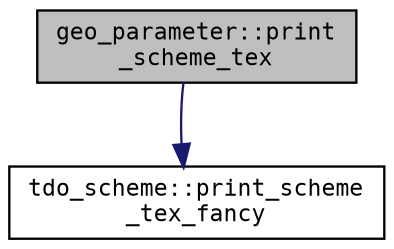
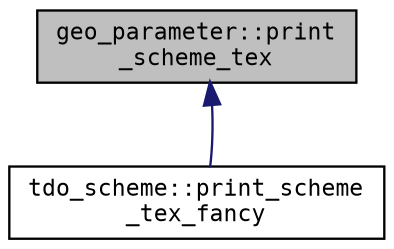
edge "geo_parameter::print _scheme_tex" -> "tdo_scheme::print_scheme _tex_fancy": reversed
